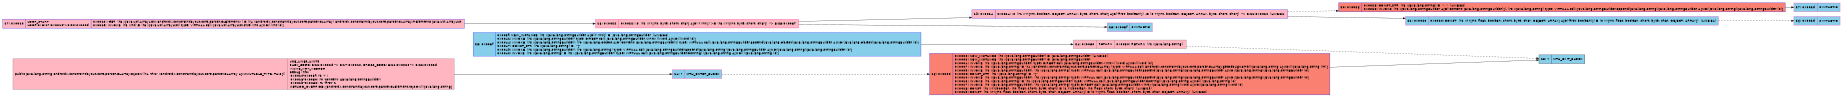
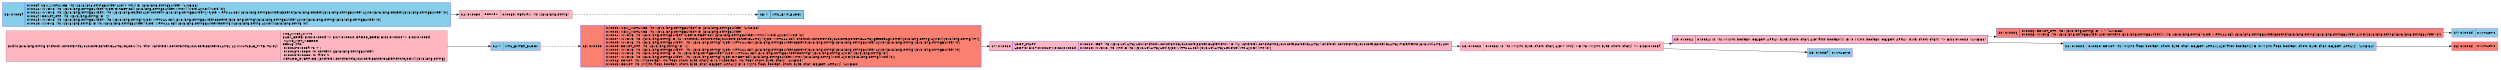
edge "21: 0x002c" -> "26: 0x002d": style dashed -> solid
node "26: 0x002d": fillcolor skyblue -> salmon
edge "16: 0x0000" -> "15: ?": now "16: 0x0000" -> "17: 0x001c"
